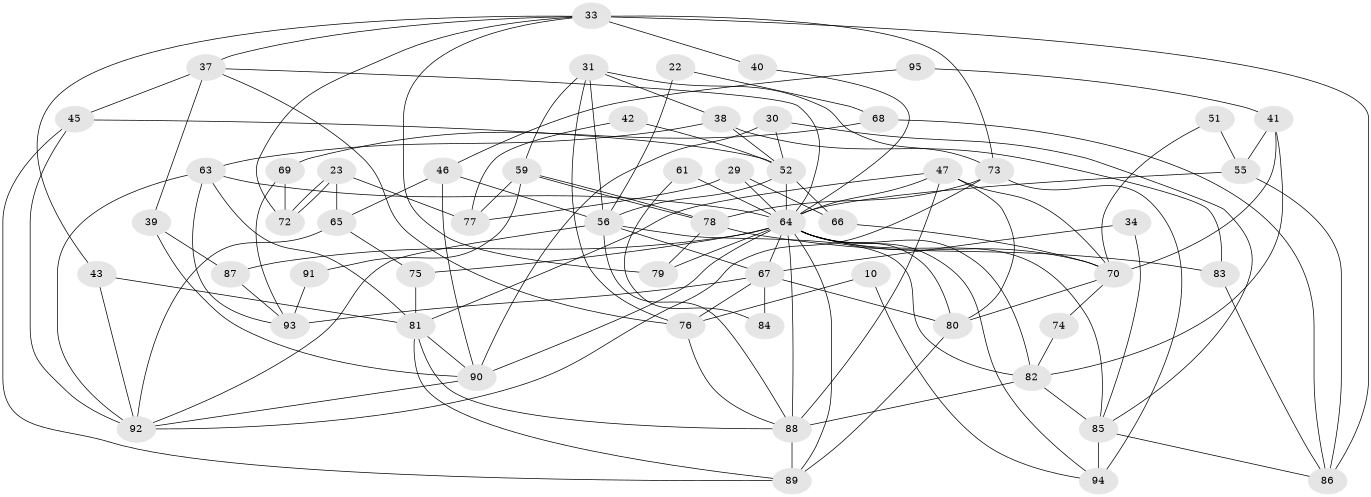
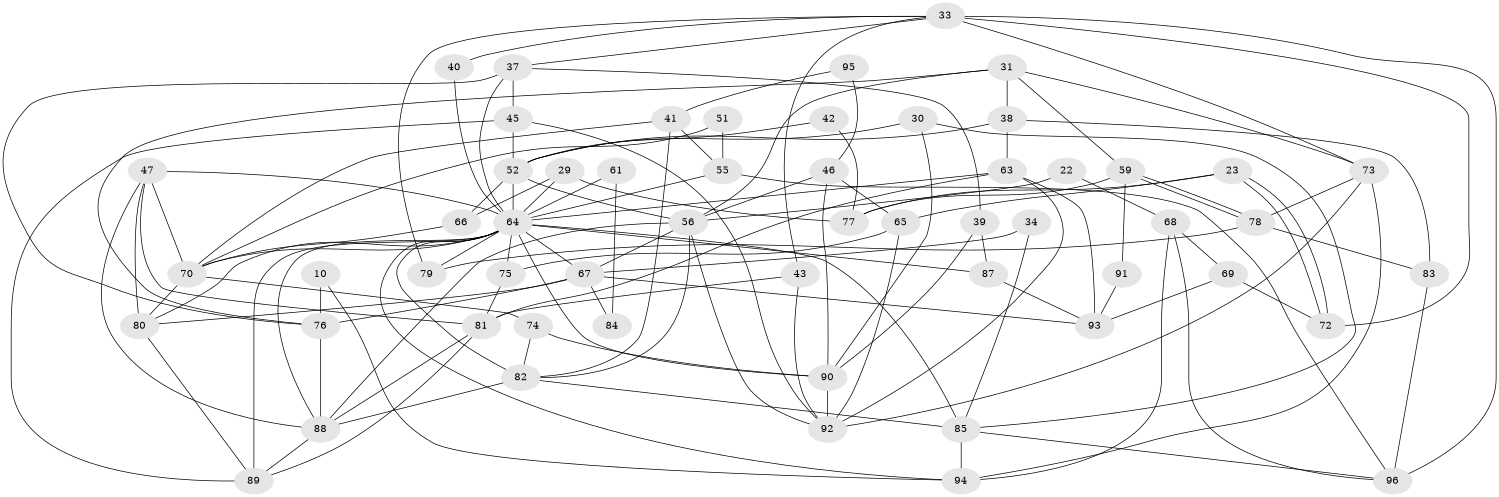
edge "81" -- "90": now "74" -- "90"
edge "68" -- "94": added
node "86": label "86" -> "96"
